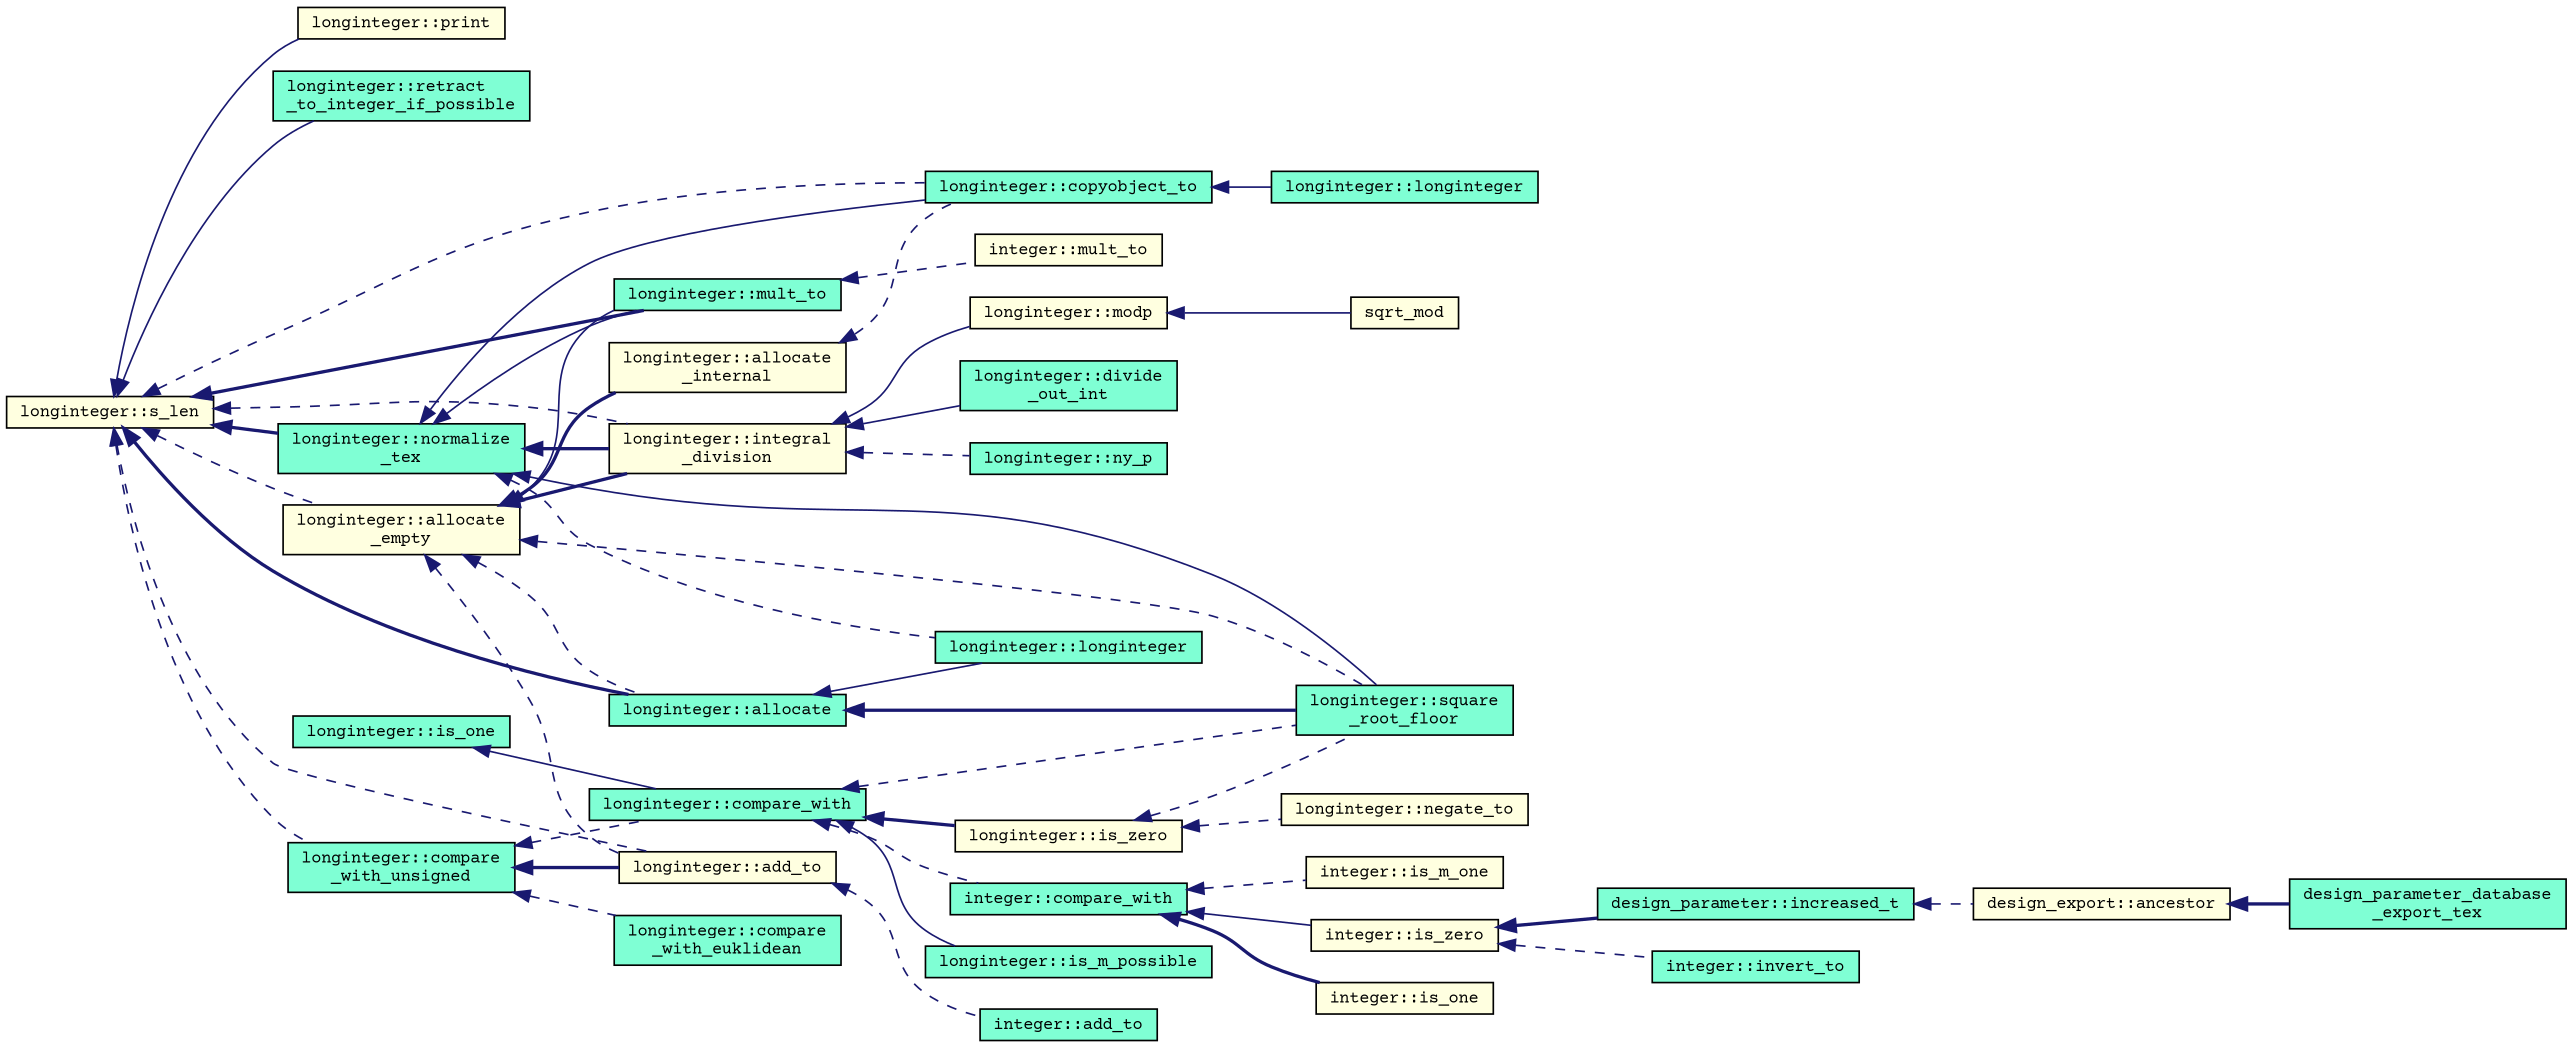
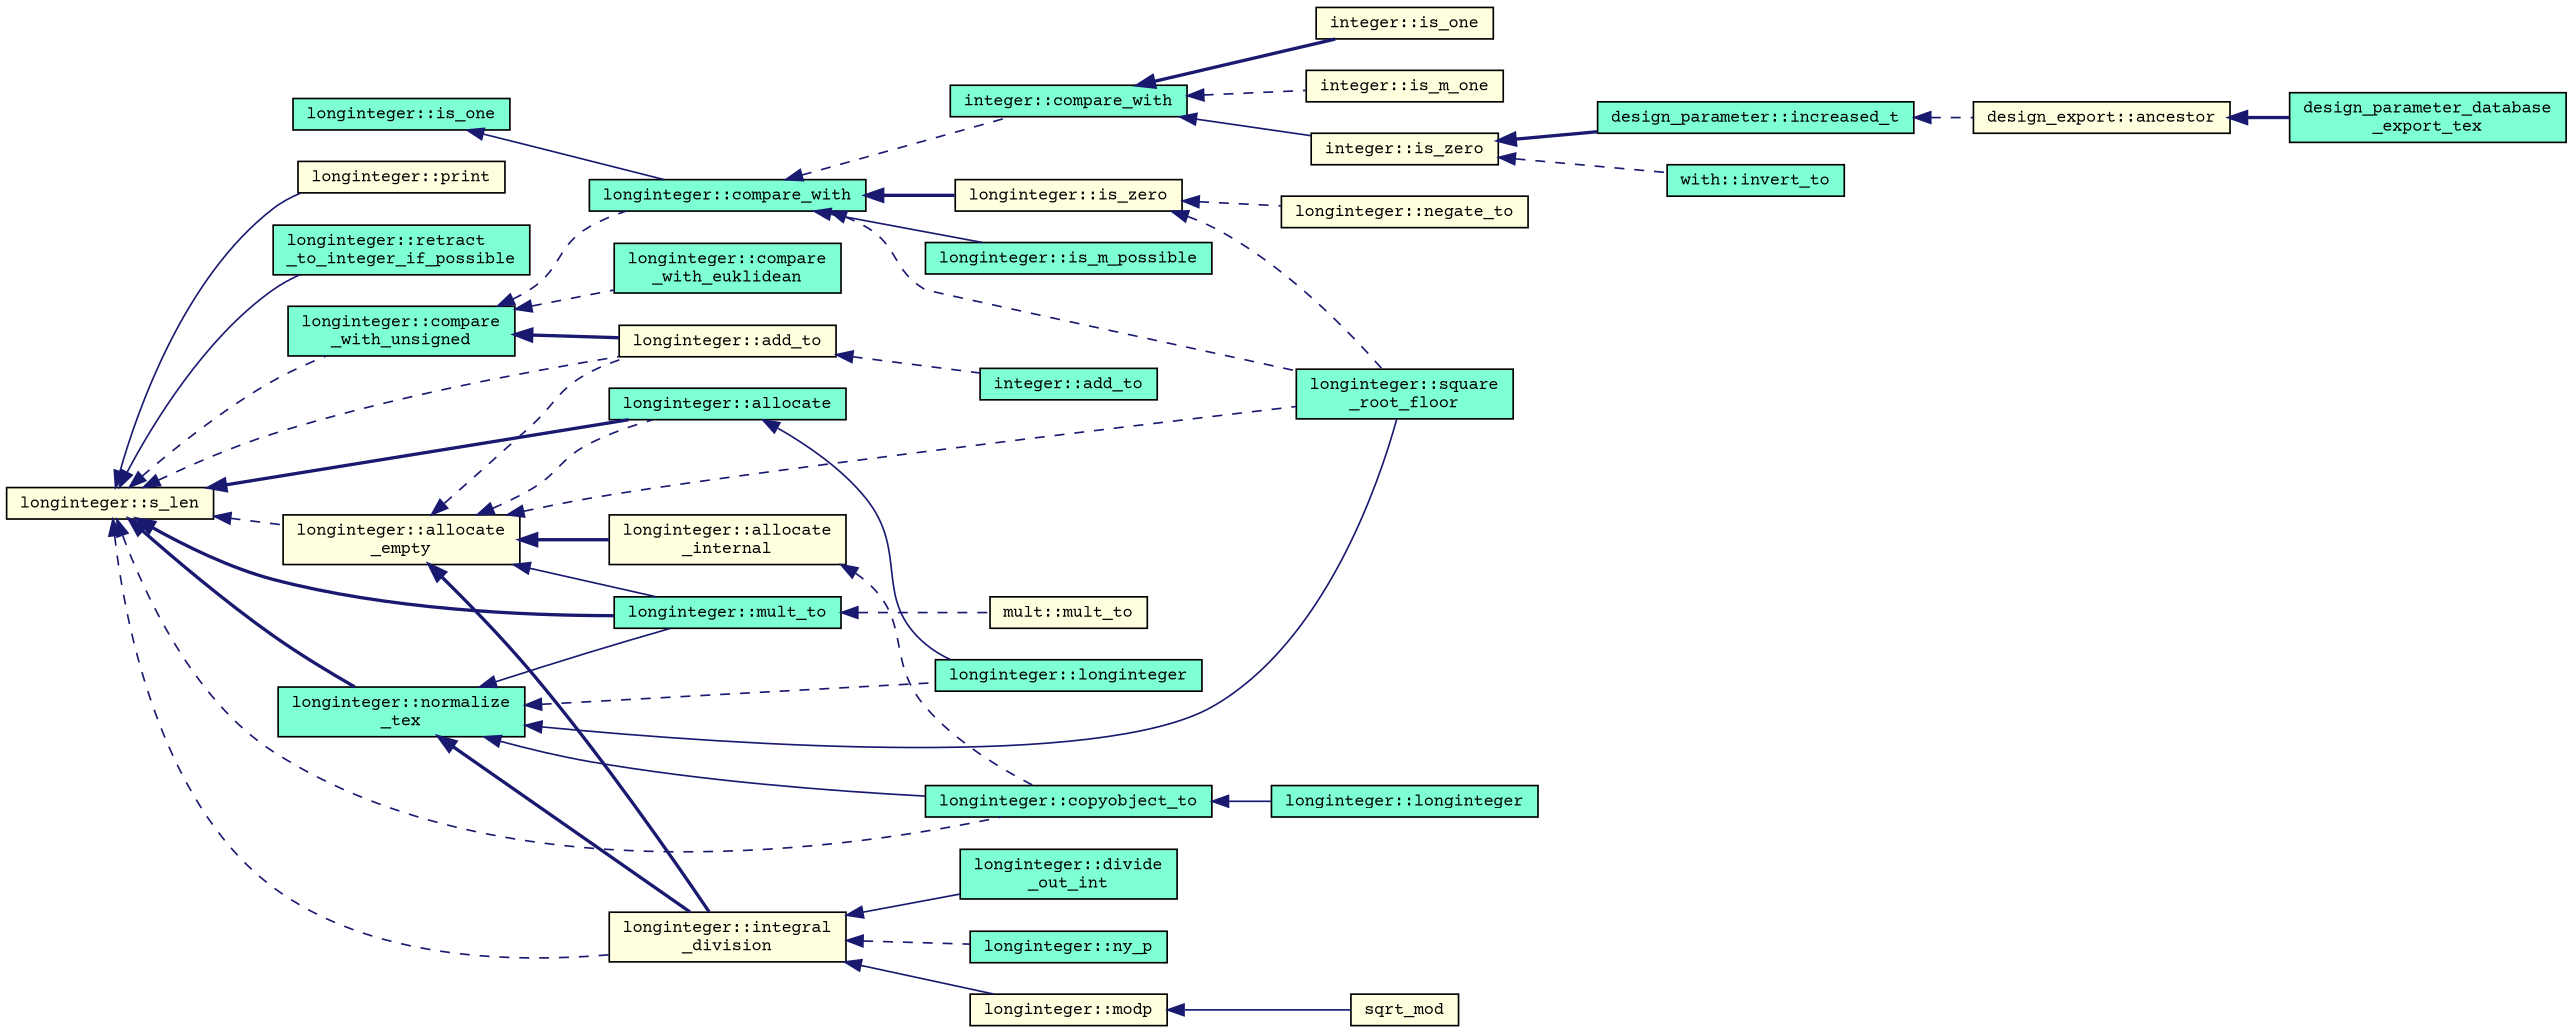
node "integer::mult_to": label "integer::mult_to" -> "mult::mult_to"
edge "longinteger::square _root_floor" -> "longinteger::allocate": removed
node "integer::invert_to": label "integer::invert_to" -> "with::invert_to"
